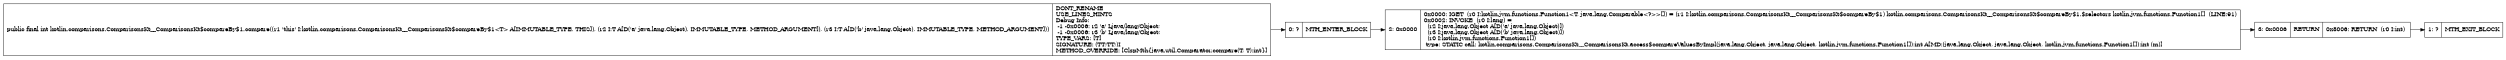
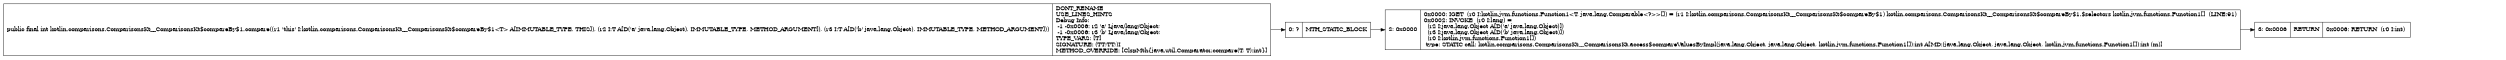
node "0: ?": text "MTH_ENTER_BLOCK" -> "MTH_STATIC_BLOCK"
node "3: 0x0006": text "0x8006: RETURN  (r0 I:int)" -> "0x0006: RETURN  (r0 I:int)"
node "1: ?": removed
